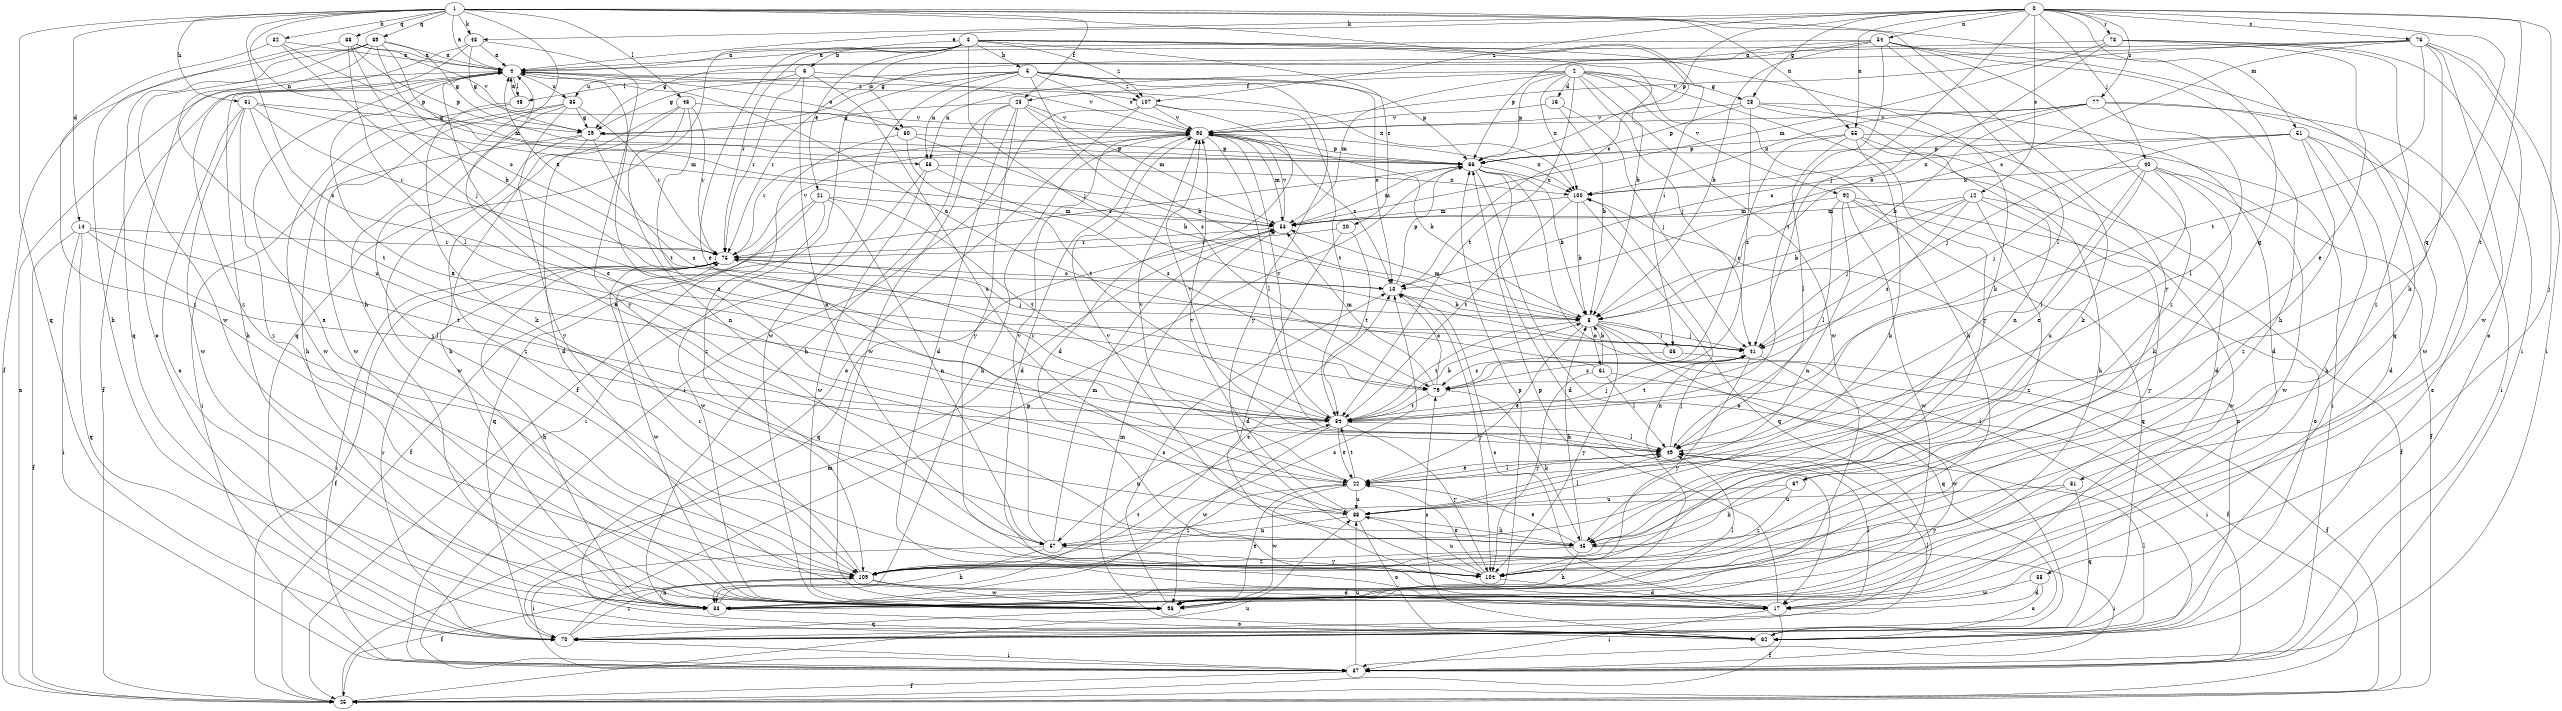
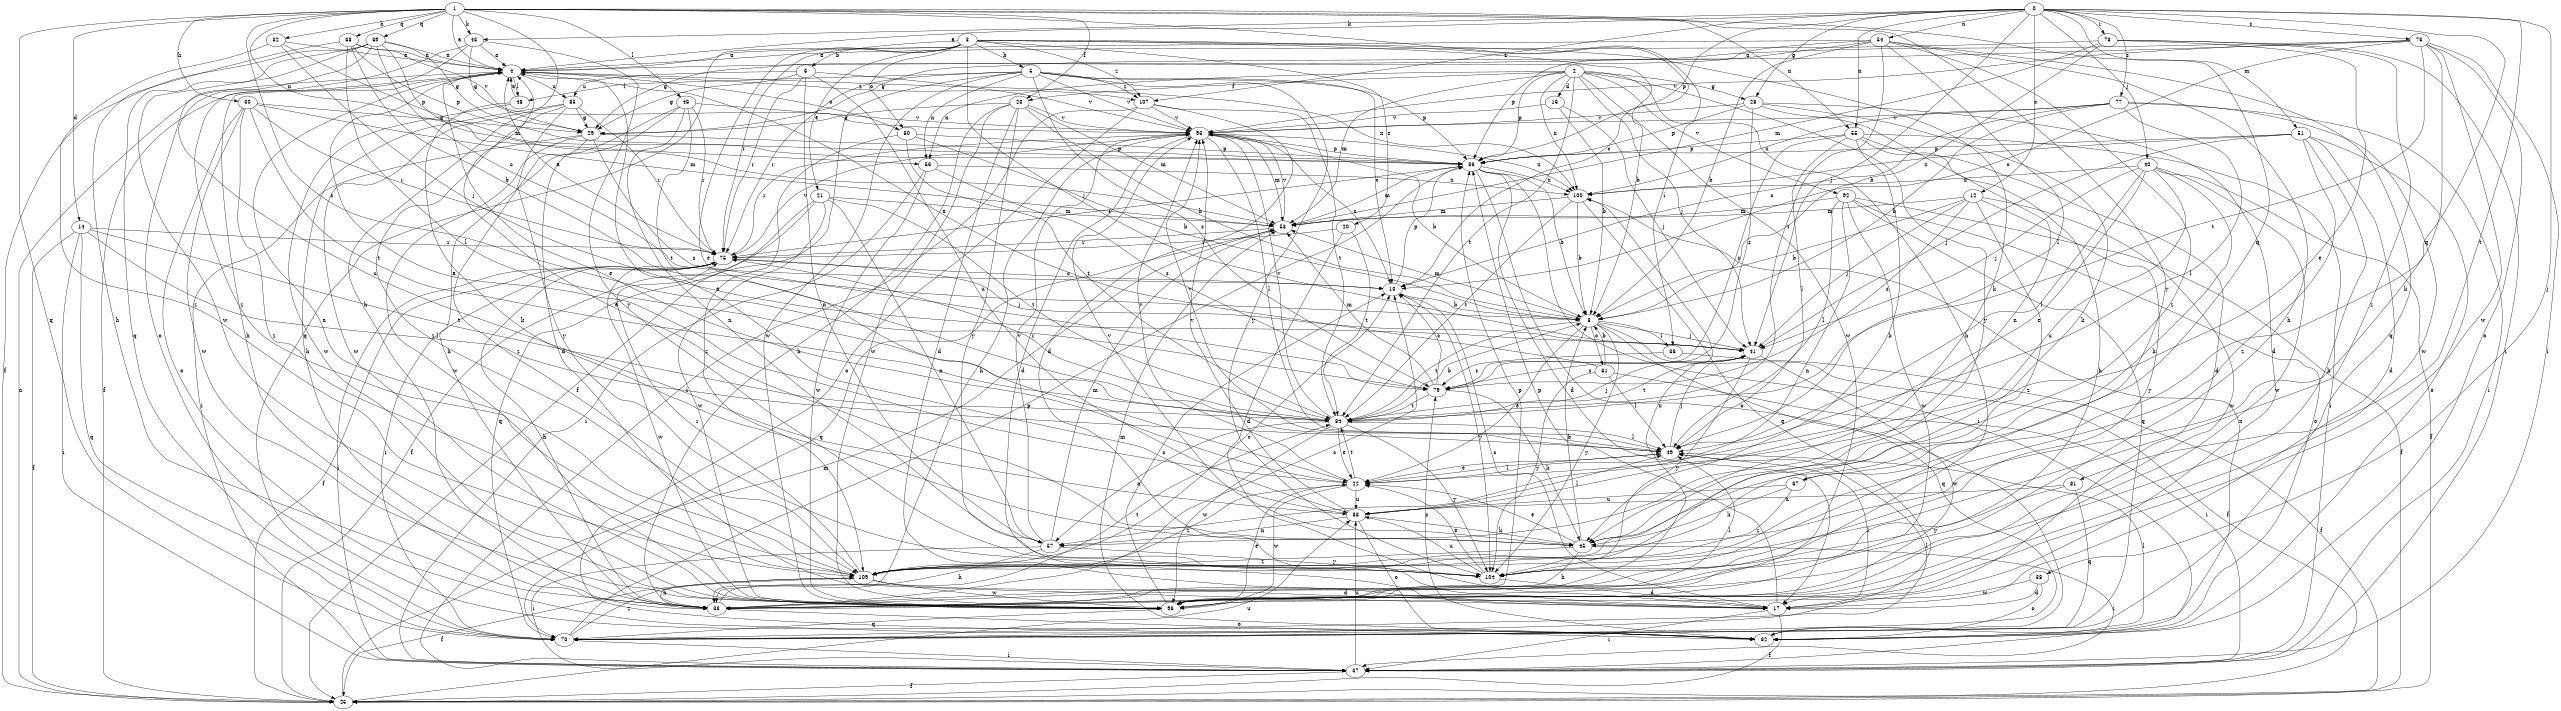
node "31": label "31" -> "30"
edge "5" -> "93": label "c" -> "v"
